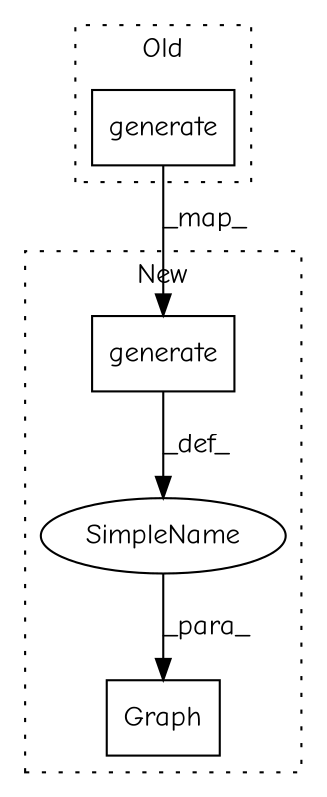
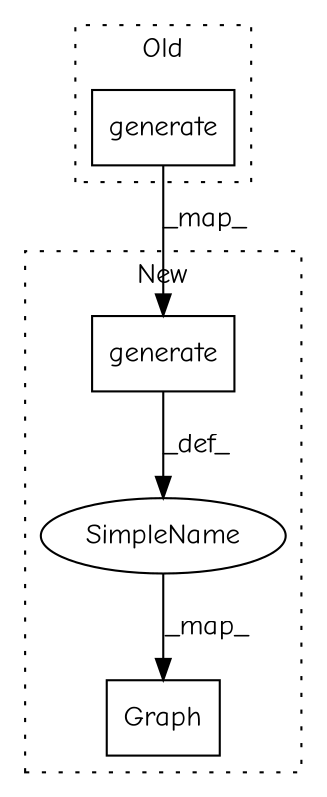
edge "SimpleName" -> "Graph": label "_para_" -> "_map_"
